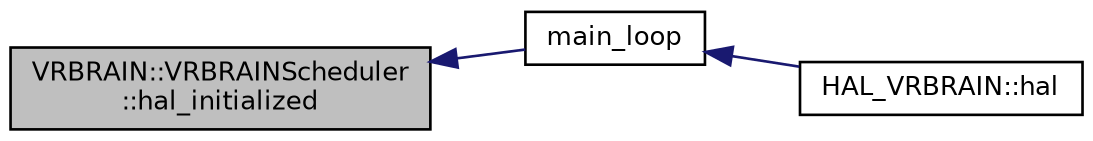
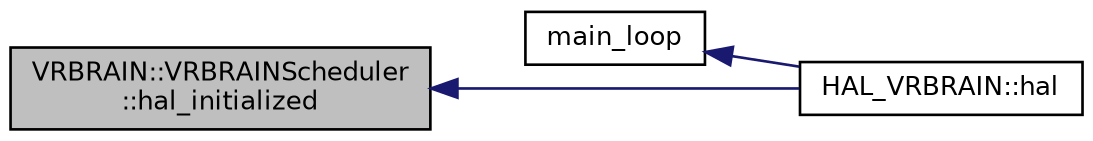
edge "main_loop" -> "VRBRAIN::VRBRAINScheduler ::hal_initialized": now "HAL_VRBRAIN::hal" -> "VRBRAIN::VRBRAINScheduler ::hal_initialized"
